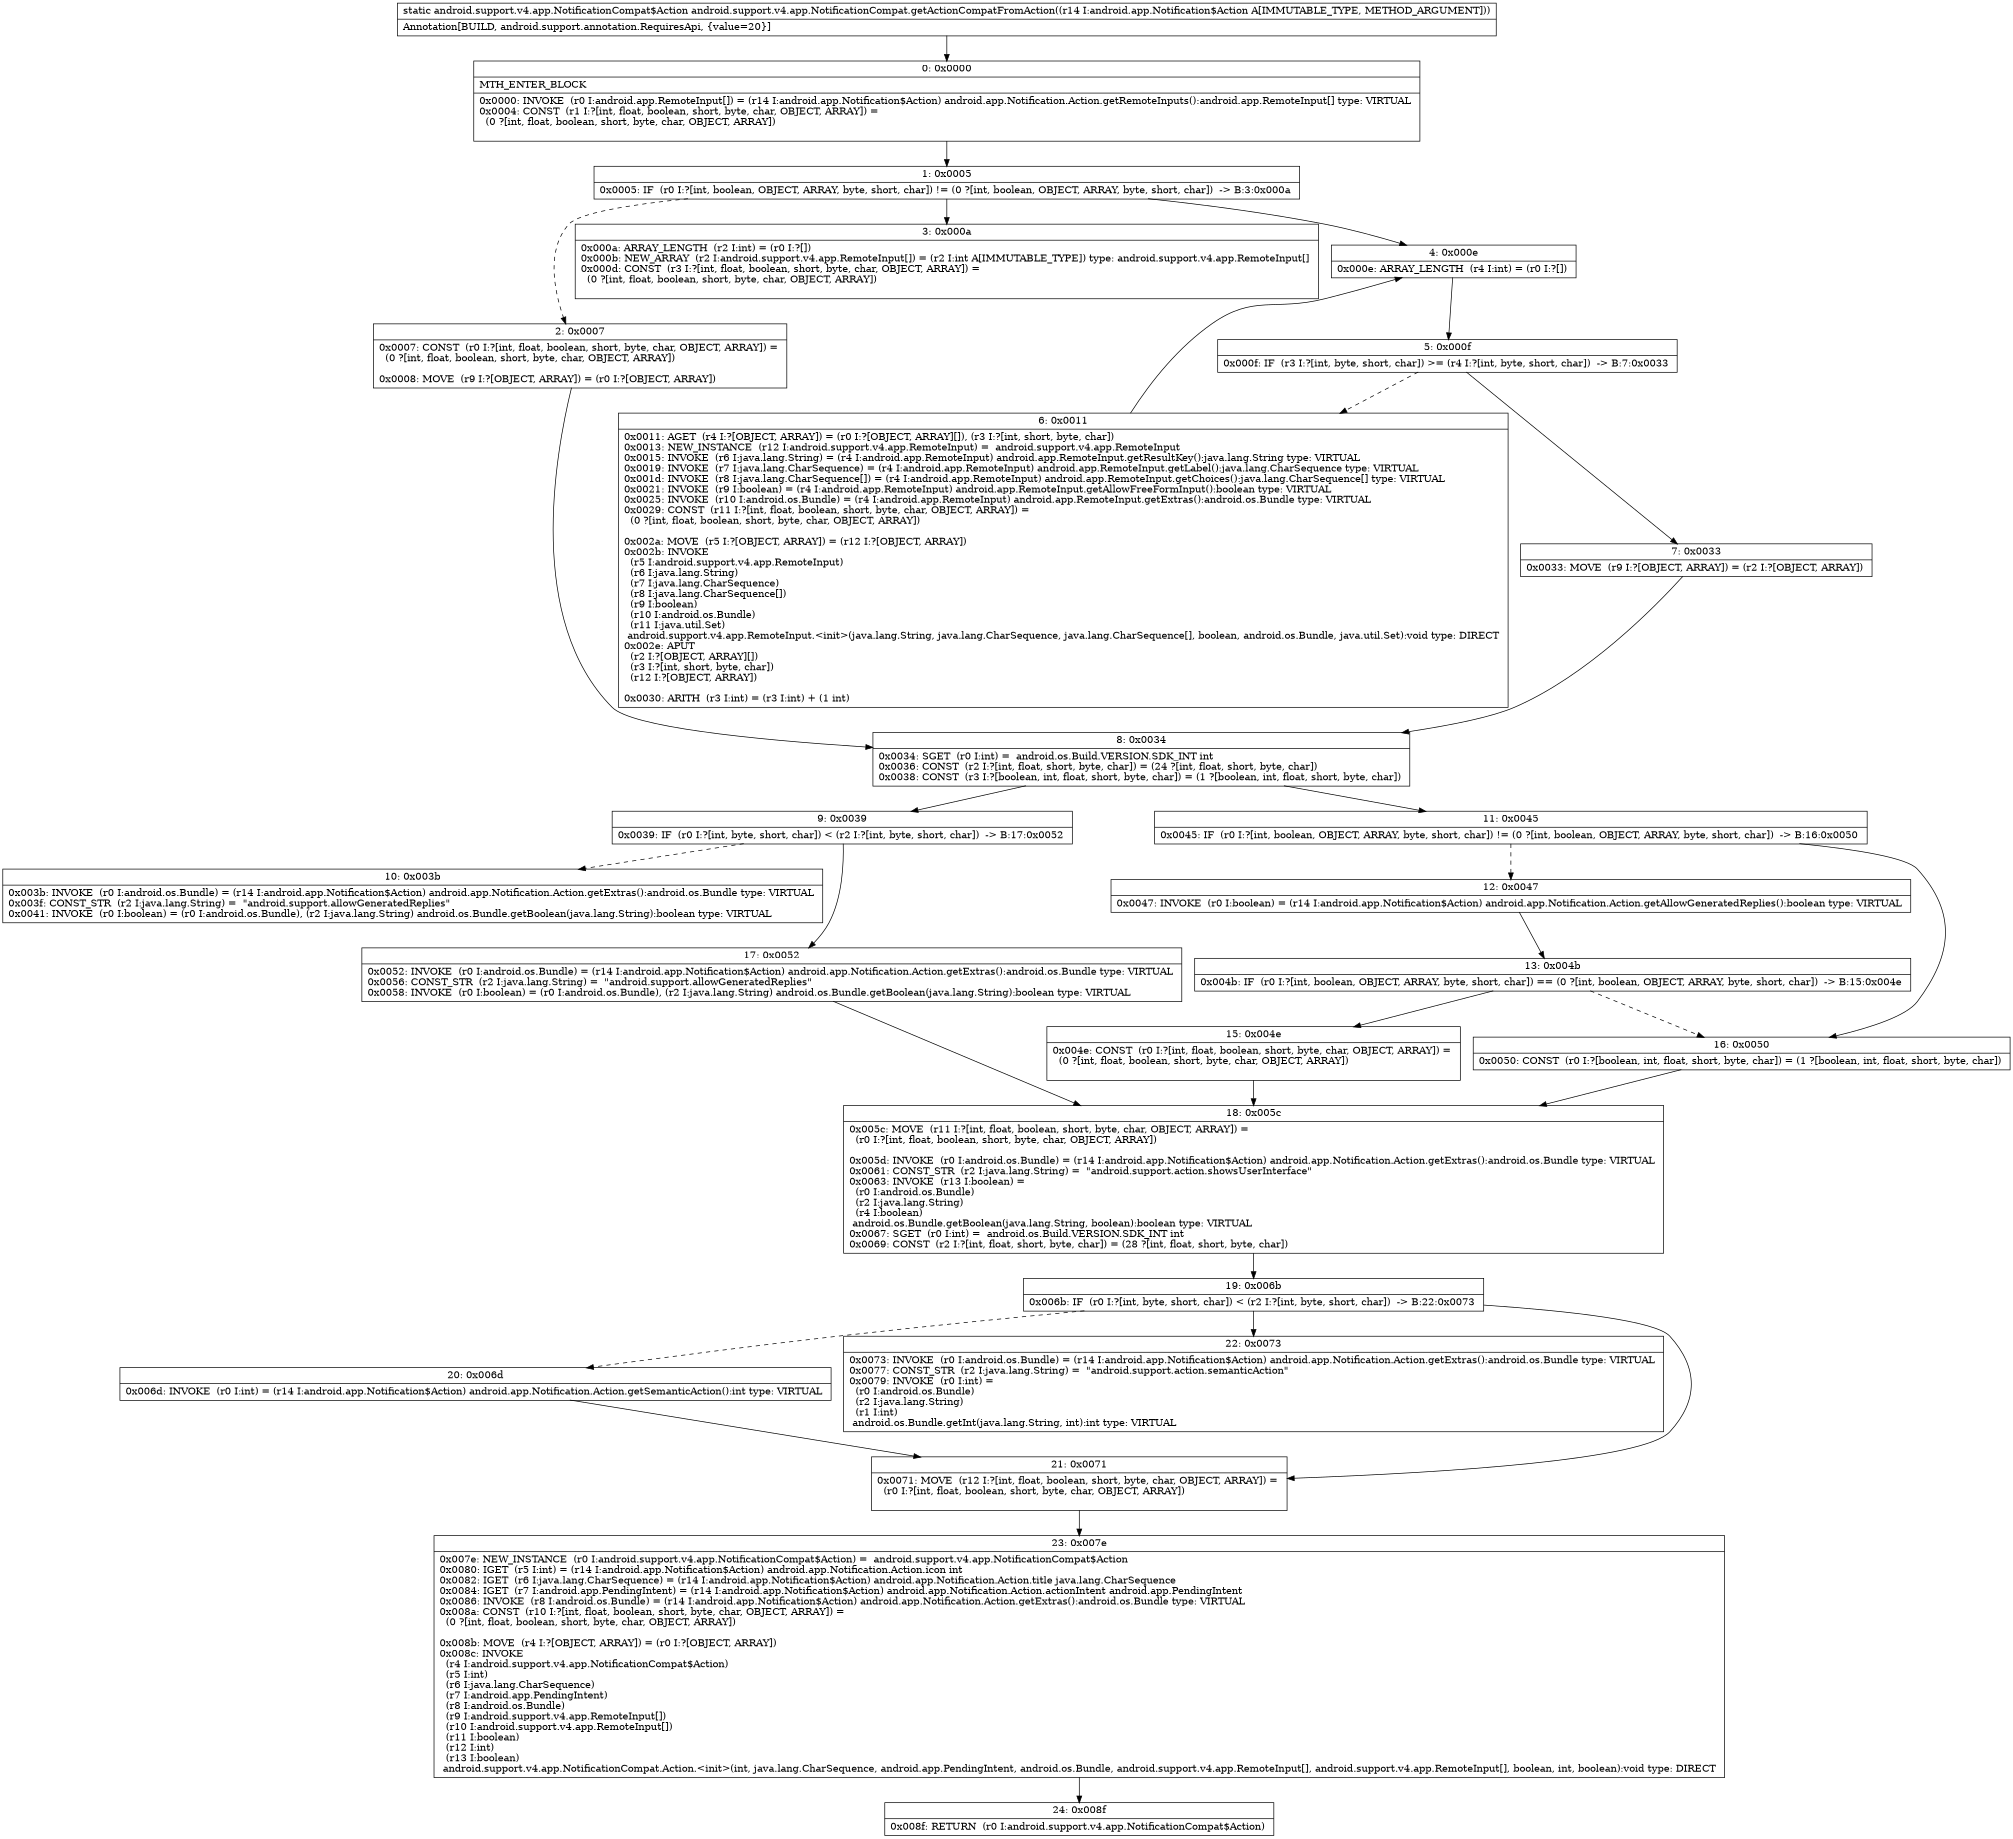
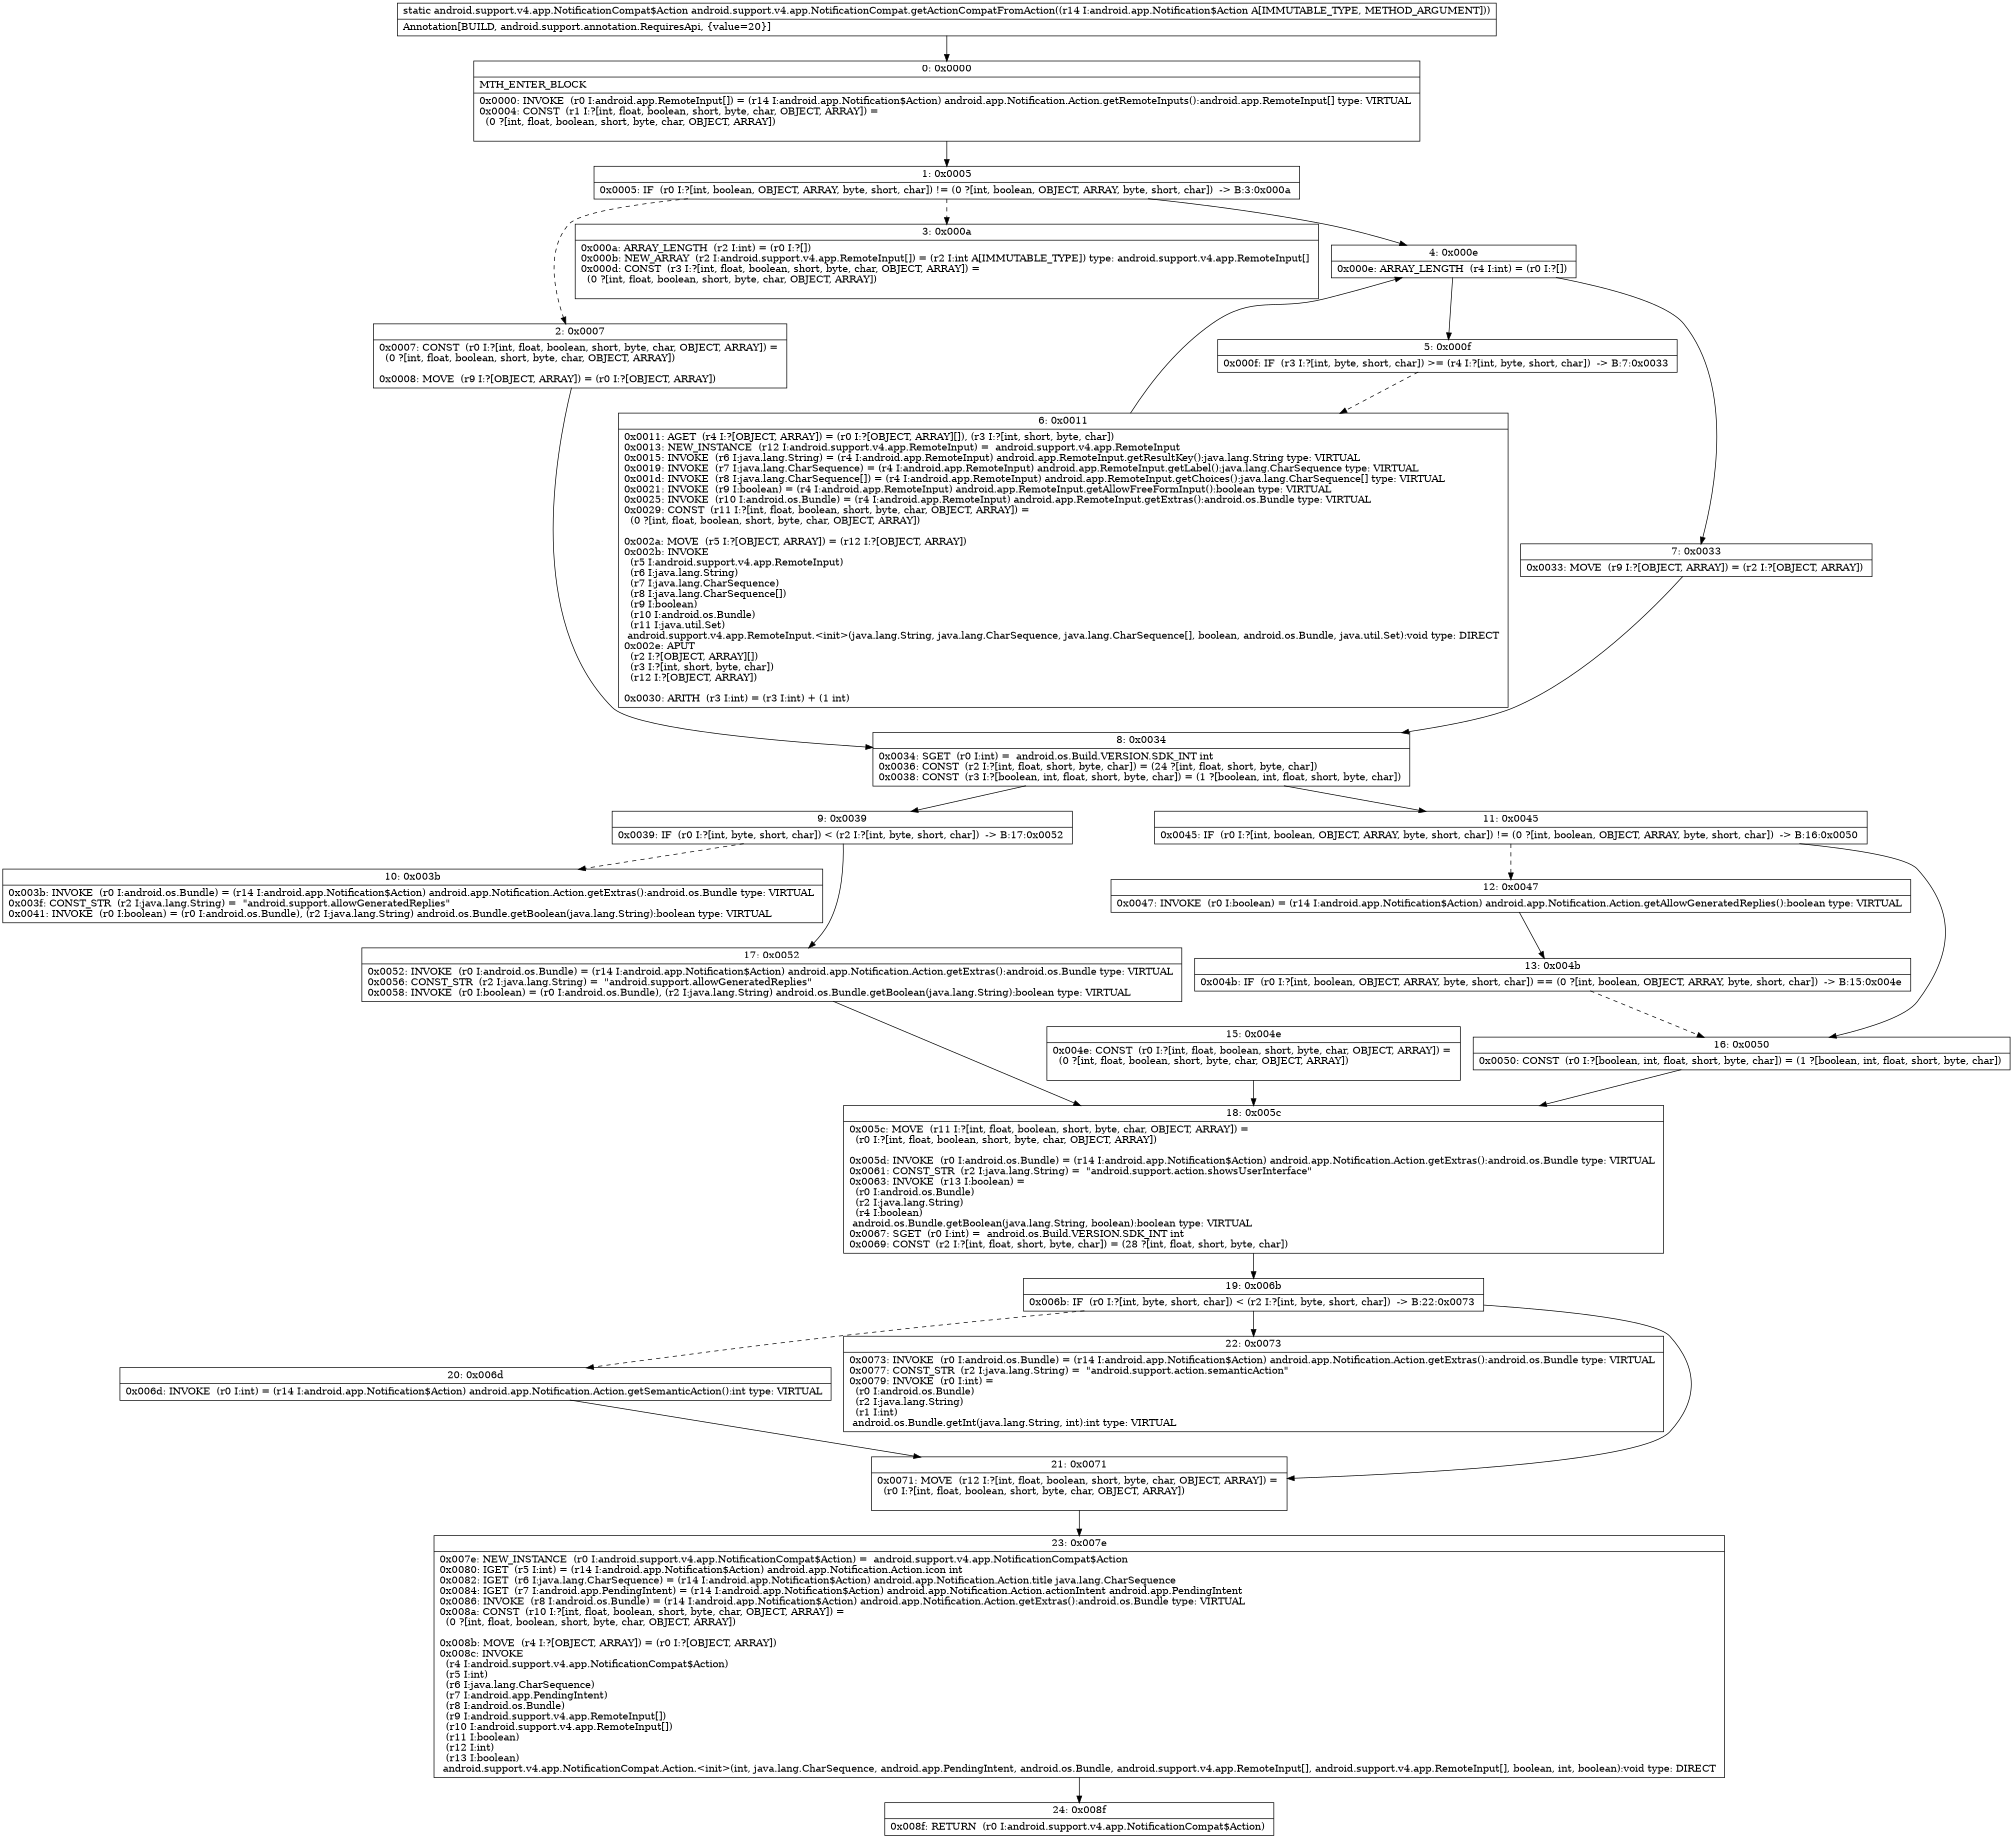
edge "1: 0x0005" -> "3: 0x000a": style solid -> dashed
edge "5: 0x000f" -> "7: 0x0033": now "4: 0x000e" -> "7: 0x0033"
edge "13: 0x004b" -> "15: 0x004e": removed
